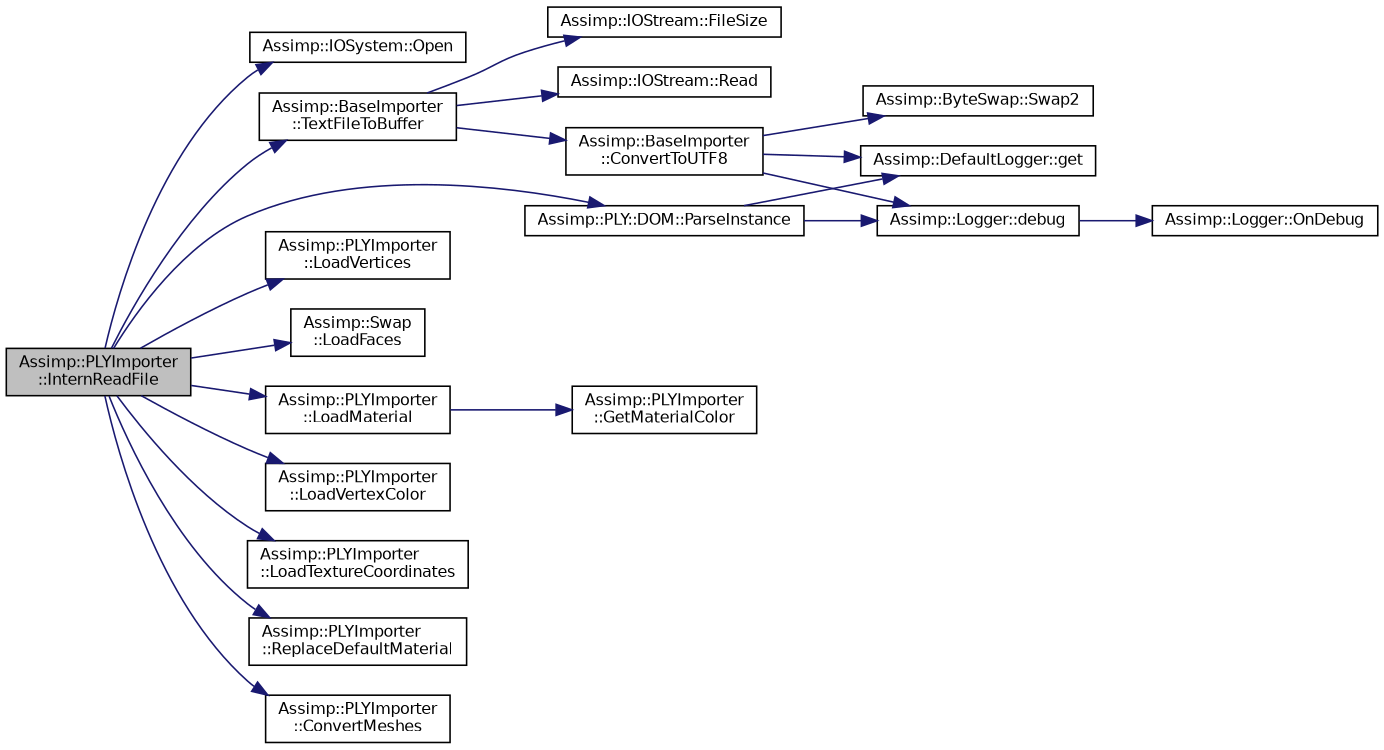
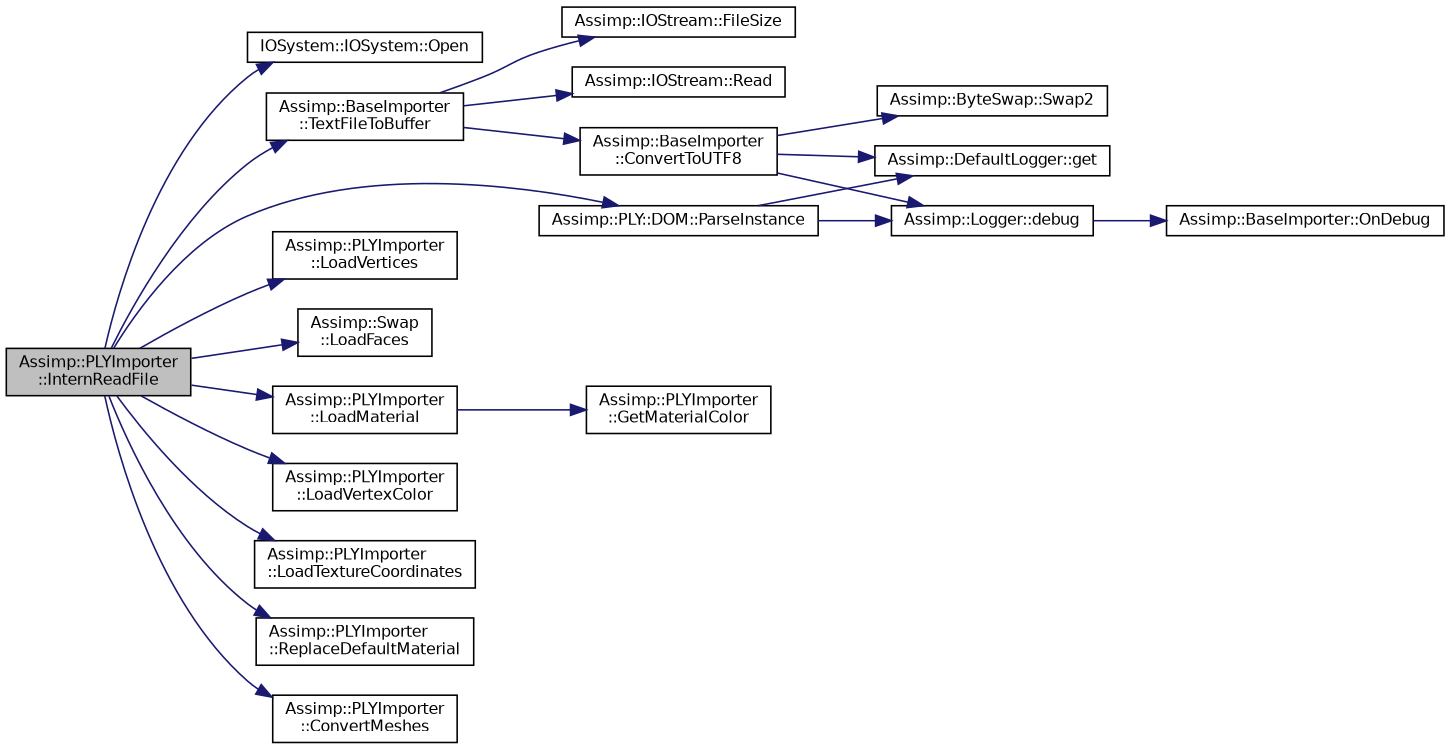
node "Assimp::IOSystem::Open": label "Assimp::IOSystem::Open" -> "IOSystem::IOSystem::Open"
node "Assimp::Logger::OnDebug": label "Assimp::Logger::OnDebug" -> "Assimp::BaseImporter::OnDebug"
